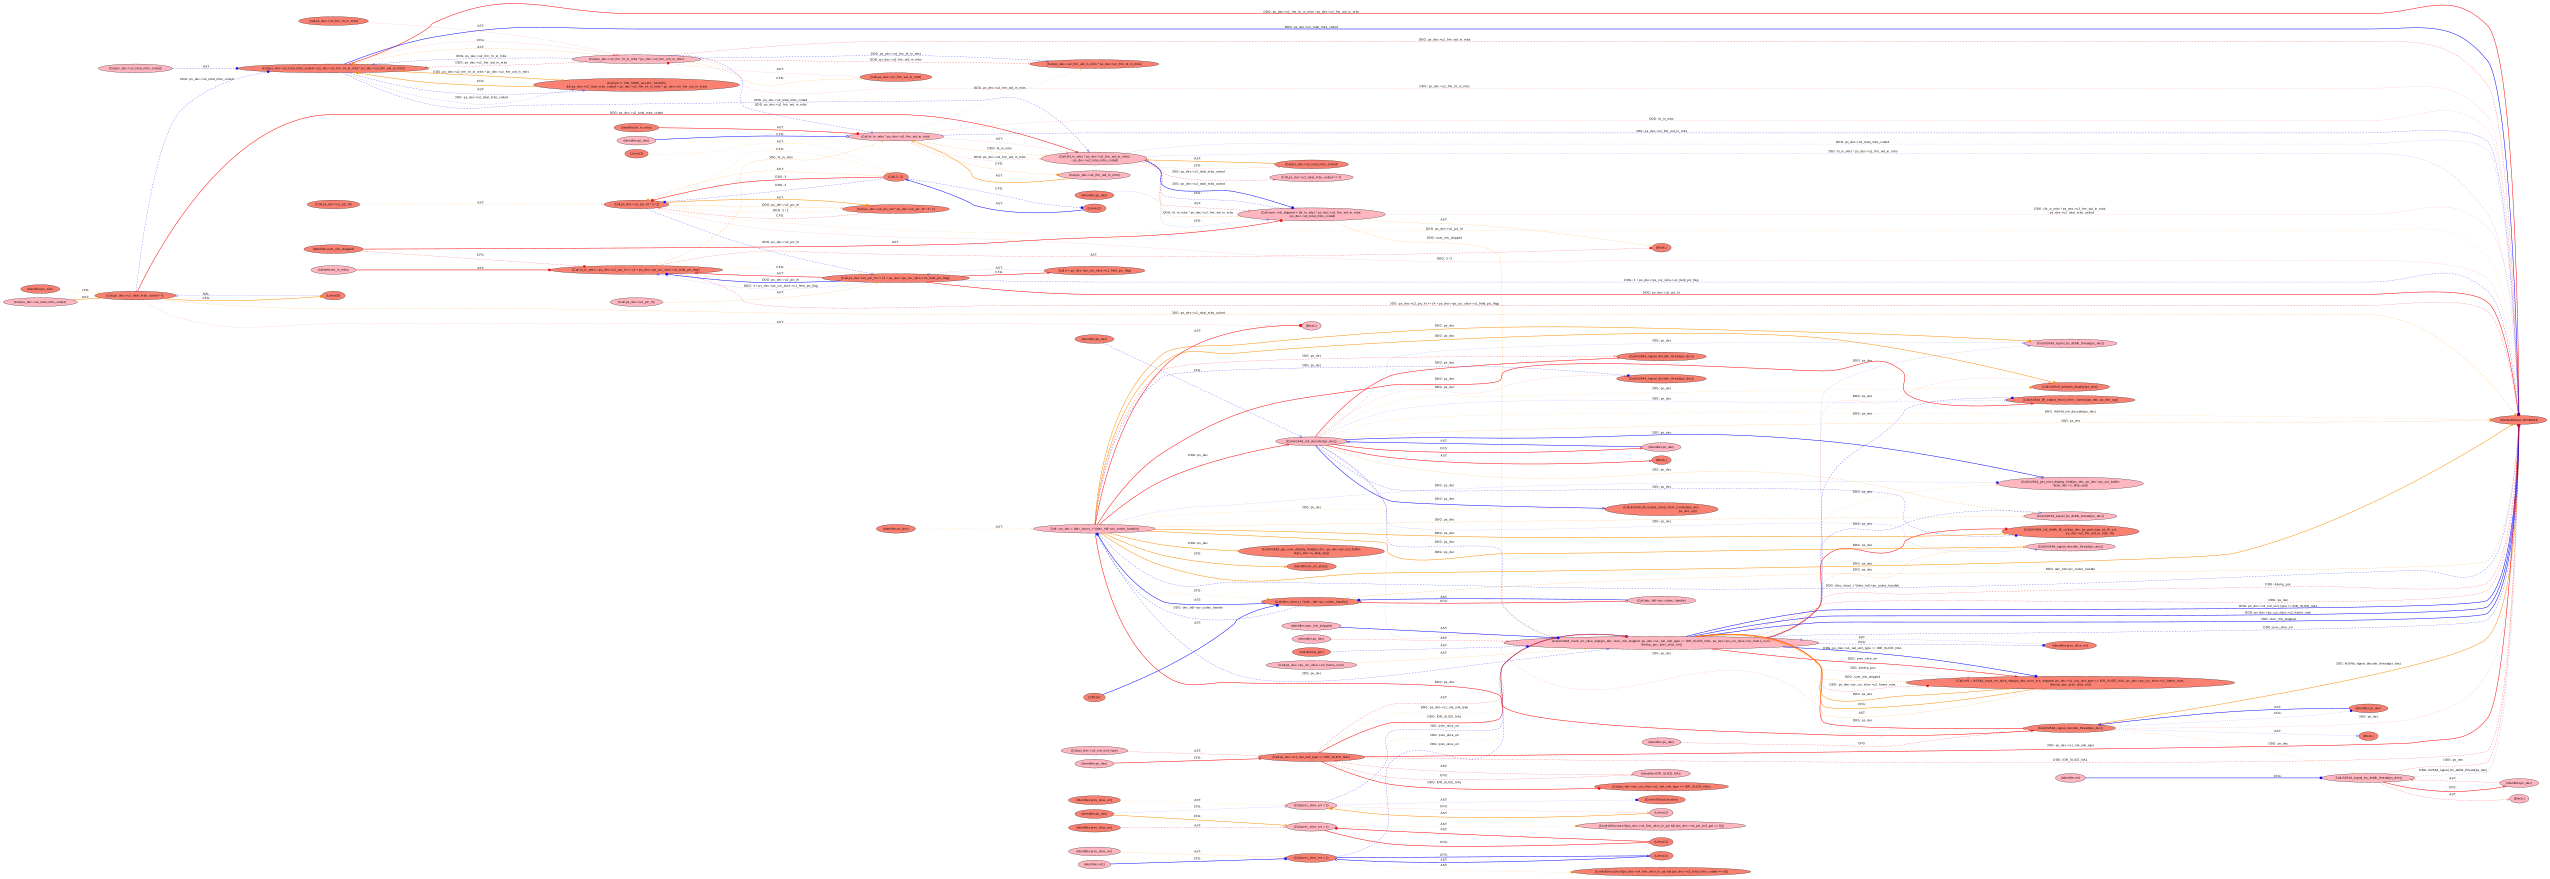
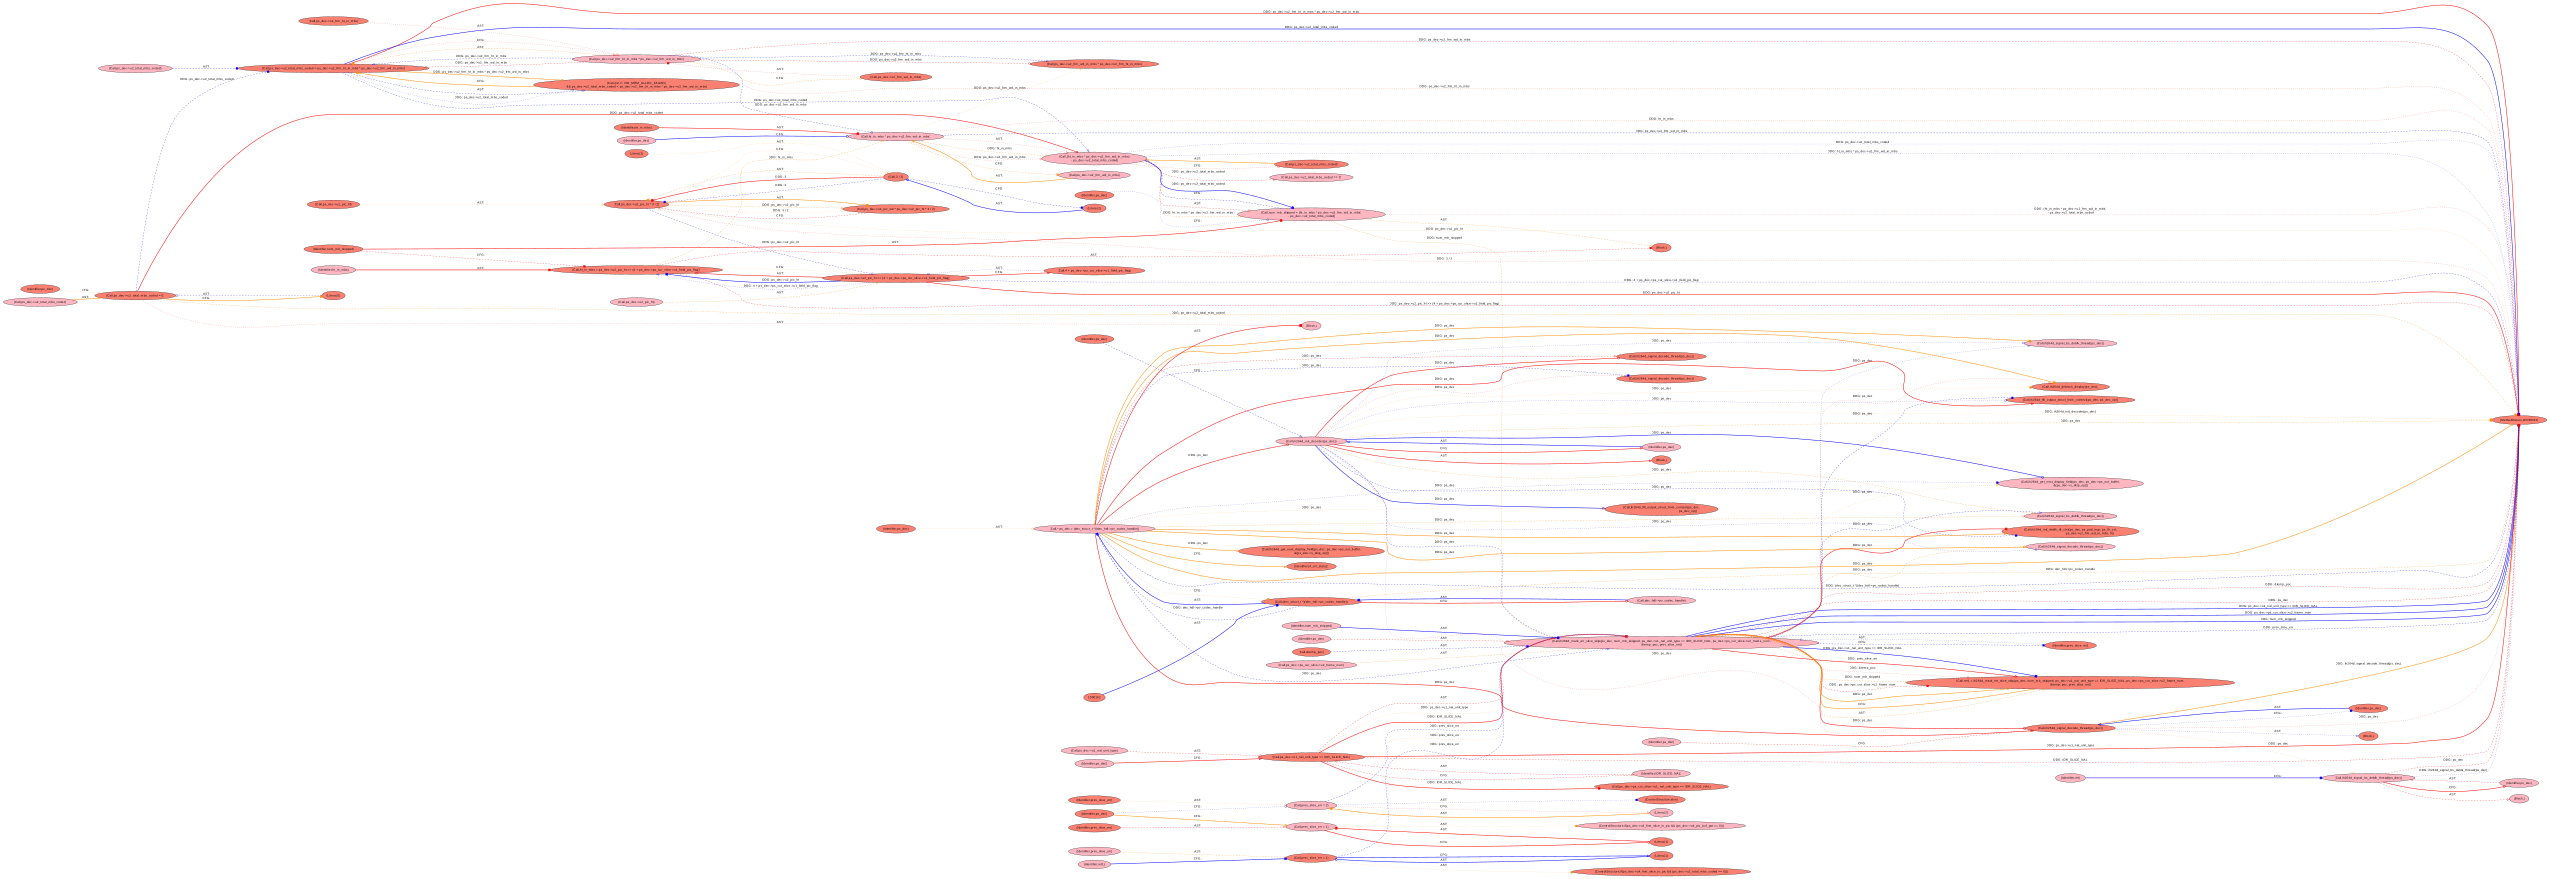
edge "(Literal,0)" -> "(Call,ps_dec->u2_total_mbs_coded = 0)": label "NAL: " -> "AST: "
